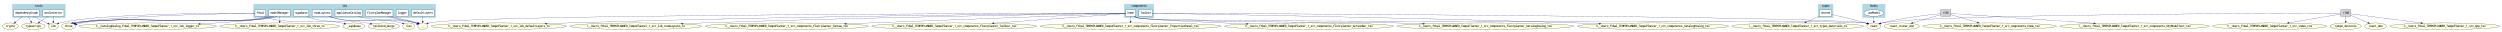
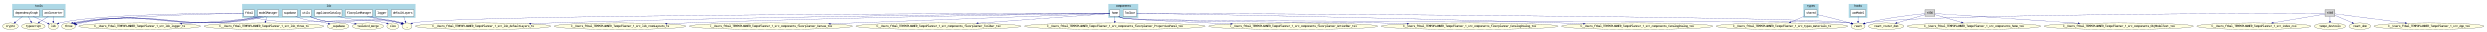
node "roomLayouts": label "roomLayouts" -> "utils"
node "useModel": shape ellipse -> box
node "C__CatalogDialog_ftbal_TEMPOPLANNER_TempoPlanner_1_src_lib_logger_ts": label "C__CatalogDialog_ftbal_TEMPOPLANNER_TempoPlanner_1_src_lib_logger_ts" -> "C__Users_ftbal_TEMPOPLANNER_TempoPlanner_1_src_lib_logger_ts"
